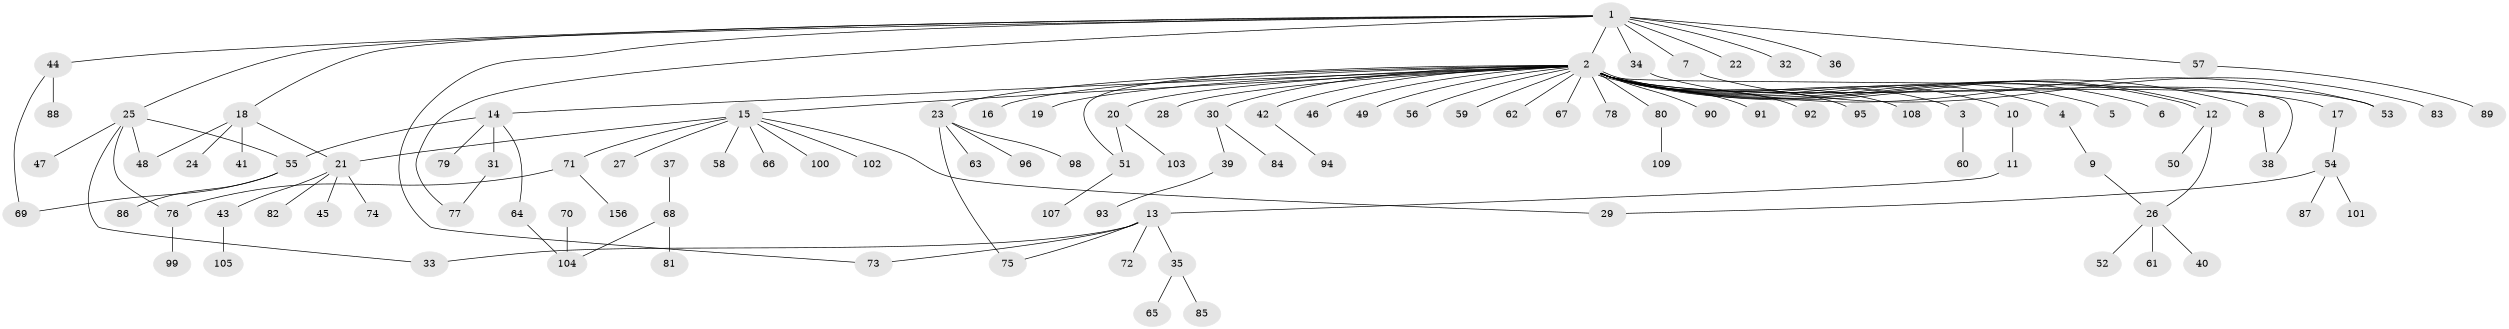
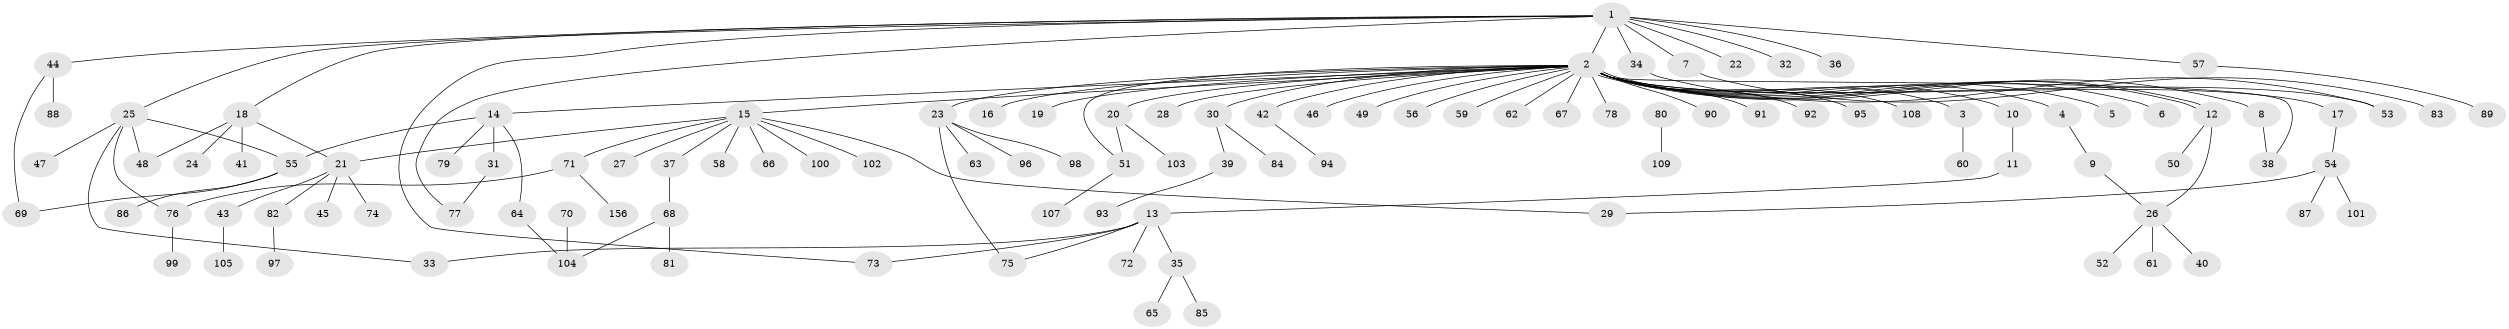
edge "2" -- "80": removed
edge "15" -- "37": added
node "97": added
